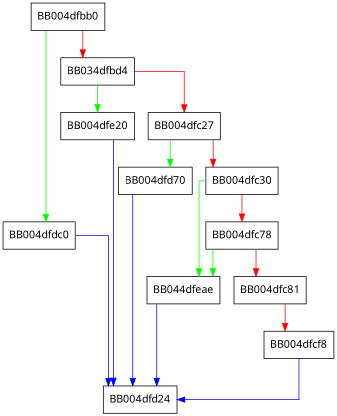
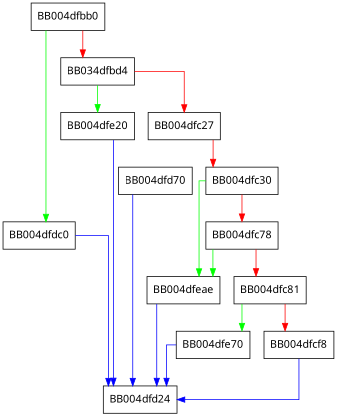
edge "BB004dfc27" -> "BB004dfd70": removed
node "BB044dfeae": label "BB044dfeae" -> "BB004dfeae"
node "BB004dfe70": added
